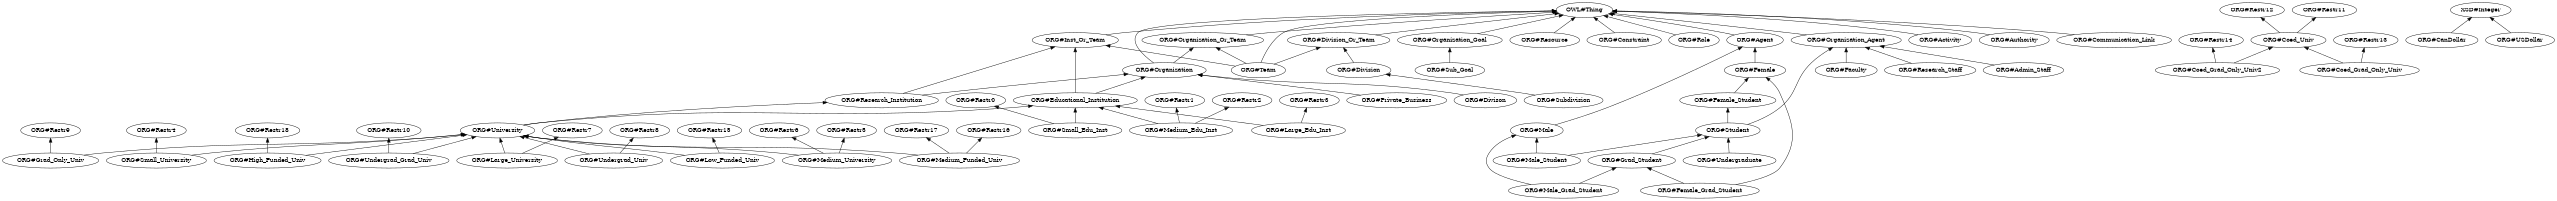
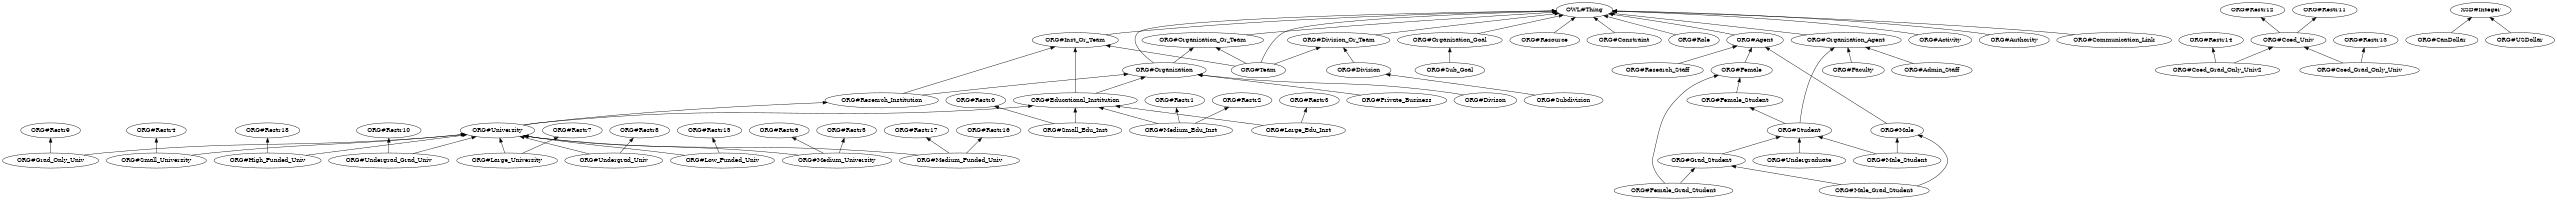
edge "ORG#Research_Staff" -> "ORG#Organization_Agent": now "ORG#Research_Staff" -> "ORG#Agent"
